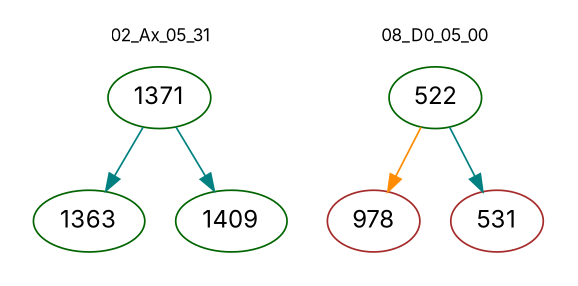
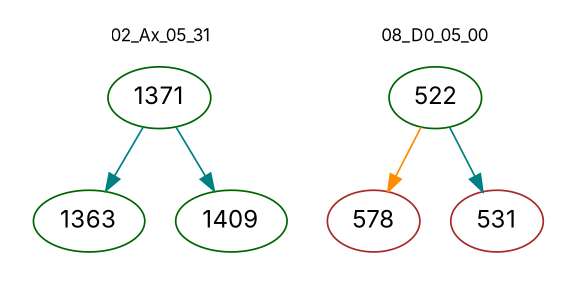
node "978": label "978" -> "578"
